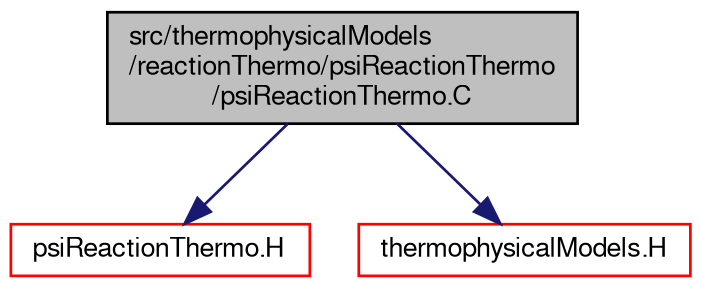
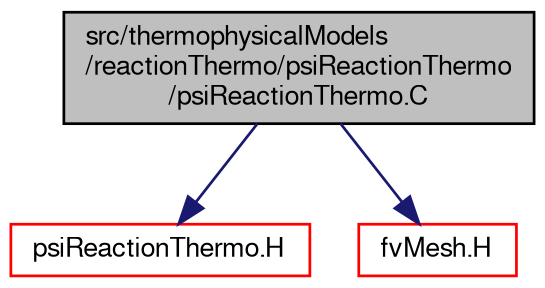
node "thermophysicalModels.H": label "thermophysicalModels.H" -> "fvMesh.H"
